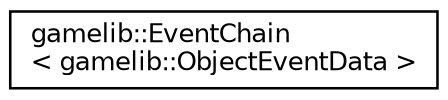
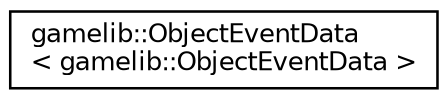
node "gamelib::EventChain < gamelib::ObjectEventData >": label "gamelib::EventChain < gamelib::ObjectEventData >" -> "gamelib::ObjectEventData < gamelib::ObjectEventData >"
